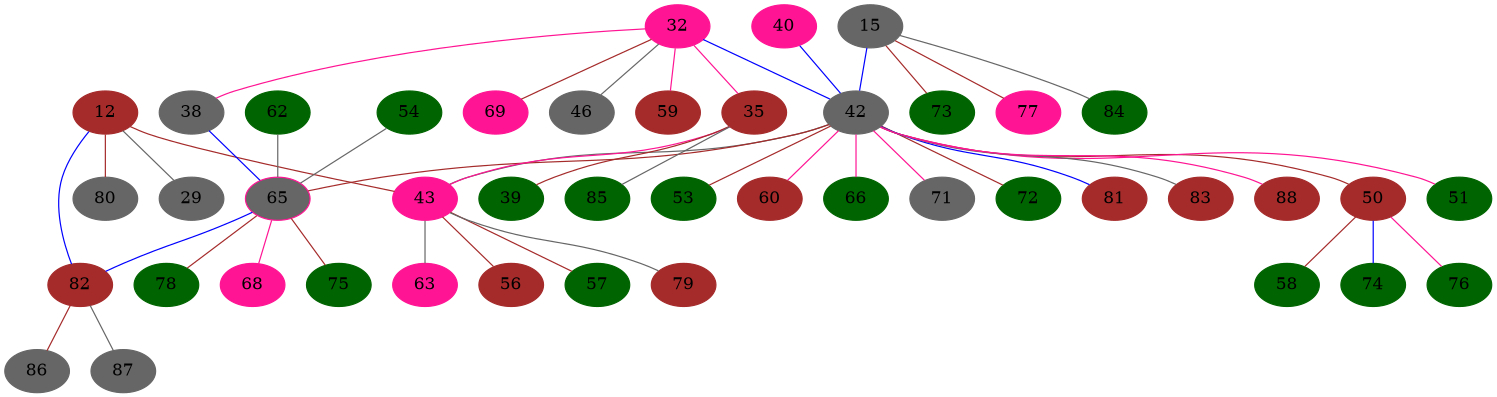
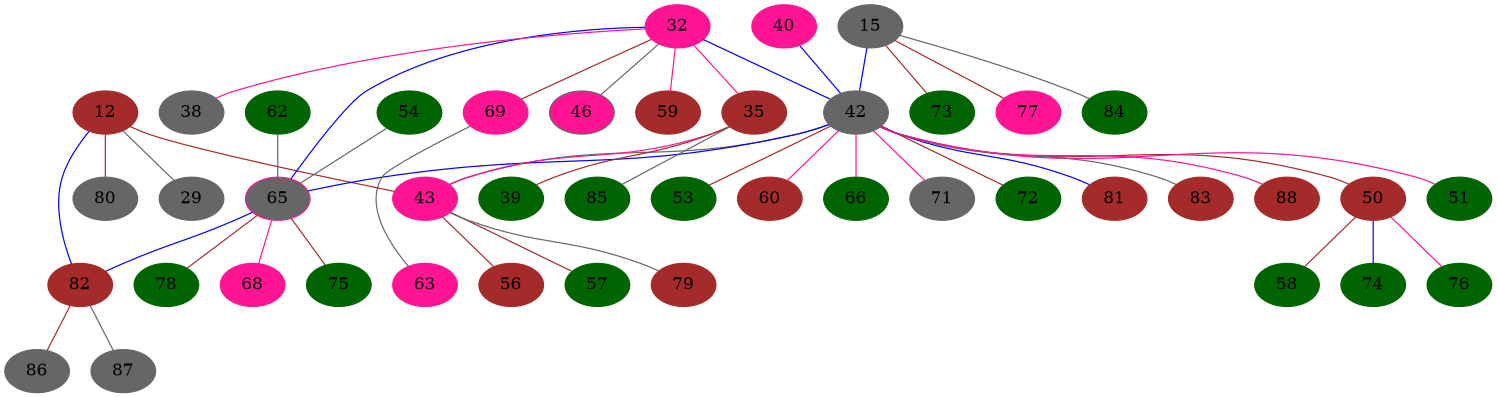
node "46": fillcolor gray40 -> deeppink
edge "38" -- "65": now "32" -- "65"
edge "42" -- "65": color brown -> blue
edge "43" -- "63": now "69" -- "63"
